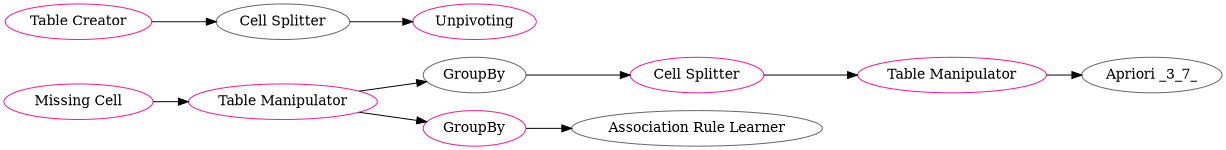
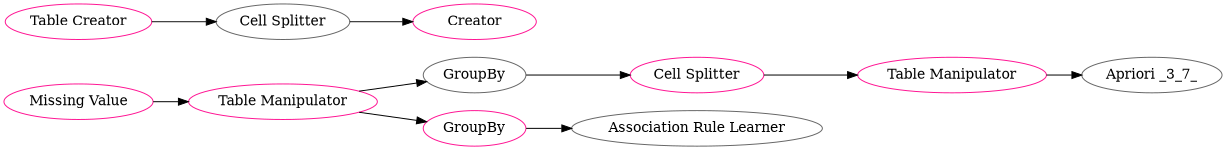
node "Unpivoting": label "Unpivoting" -> "Creator"
node "Missing Cell": label "Missing Cell" -> "Missing Value"
